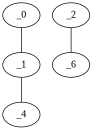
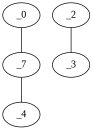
node "_1": label "_1" -> "_7"
node "_6": label "_6" -> "_3"
